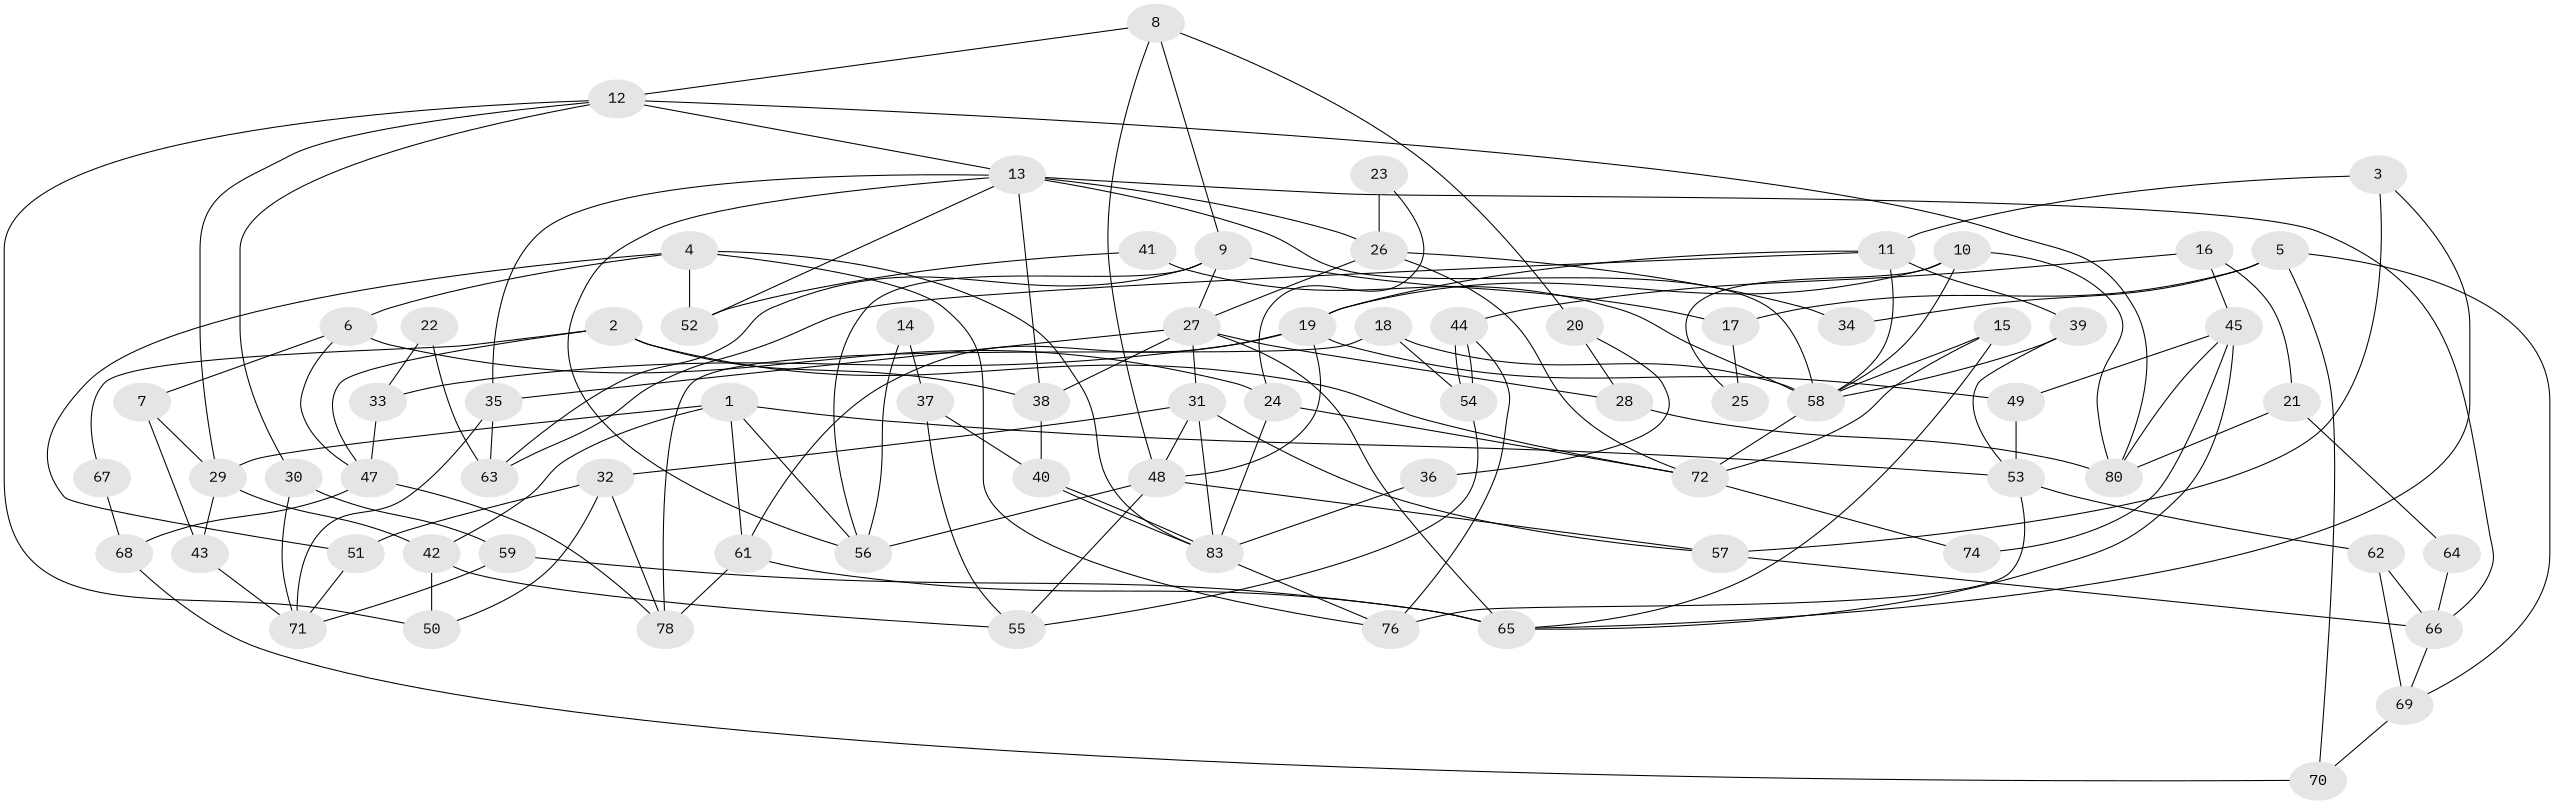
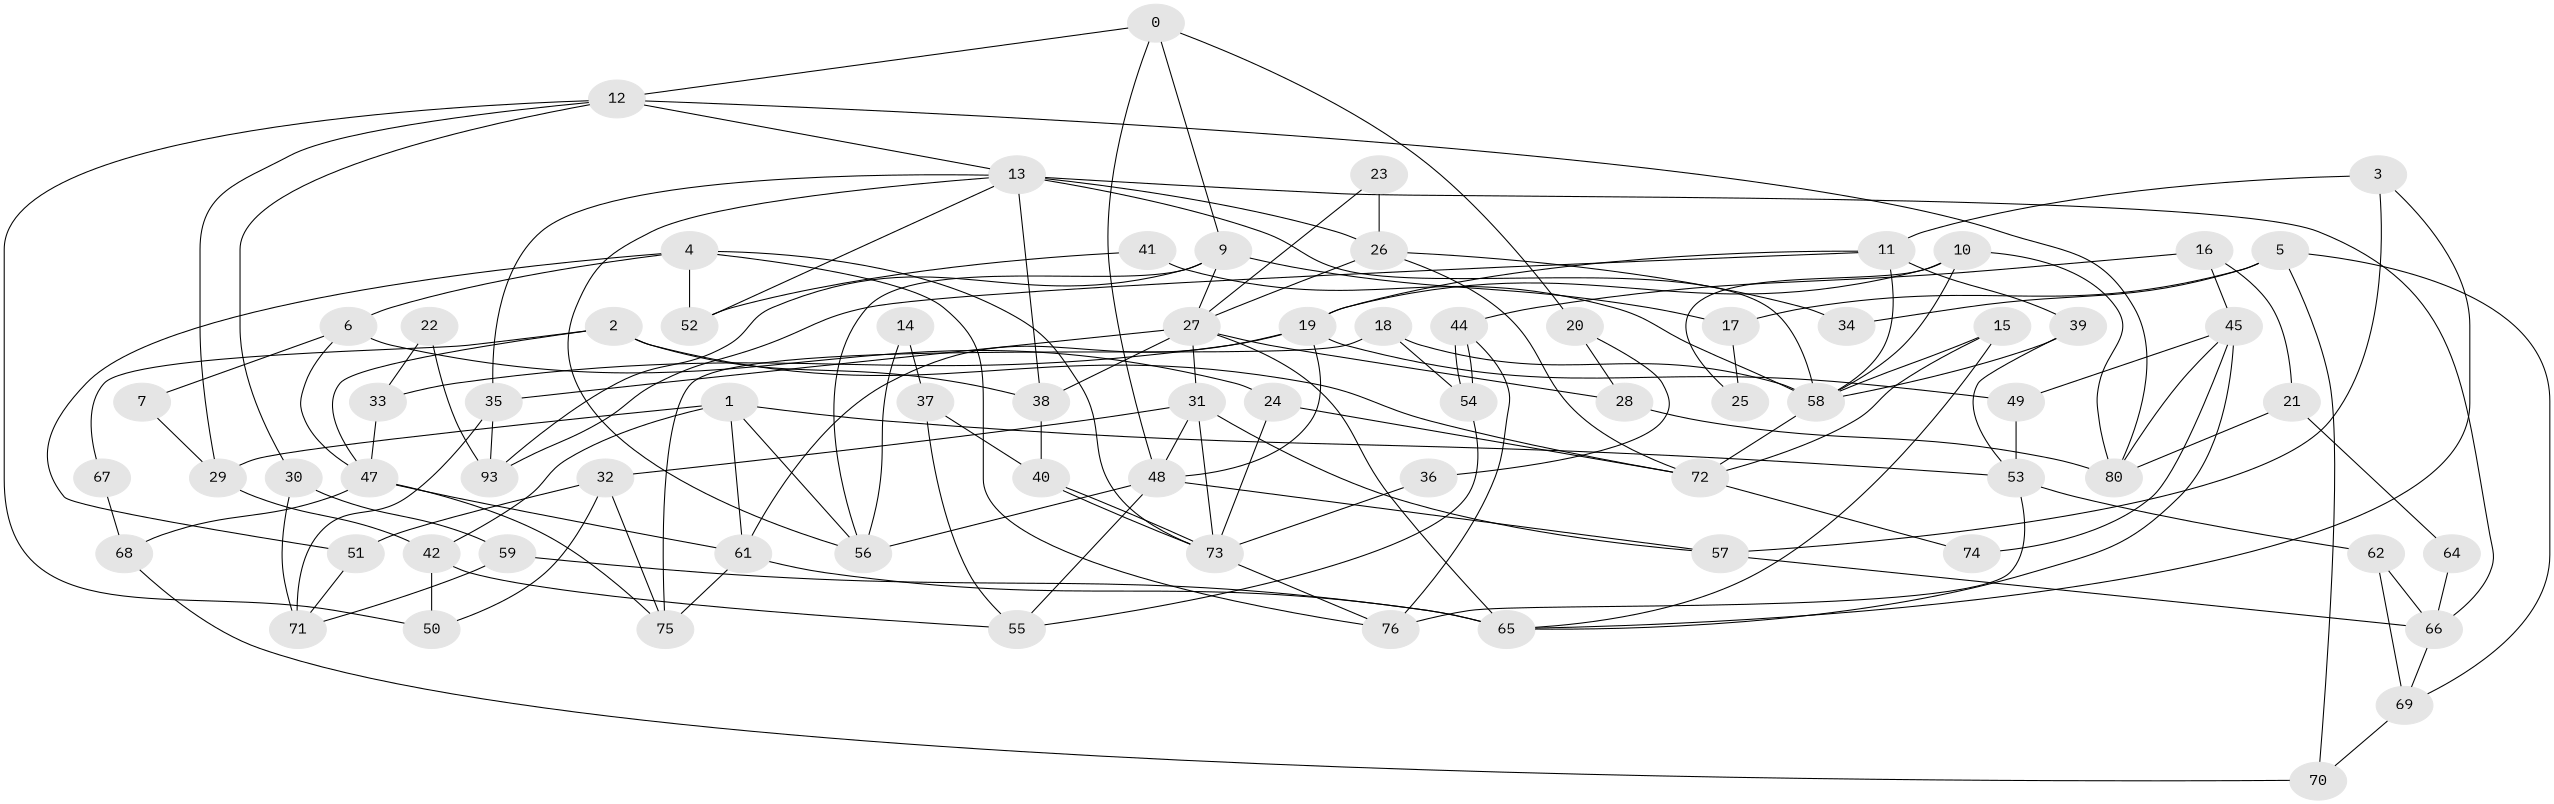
node "8": label "8" -> "0"
edge "23" -- "24": now "23" -- "27"
node "63": label "63" -> "93"
edge "47" -- "61": added
node "43": removed
node "83": label "83" -> "73"
node "78": label "78" -> "75"
